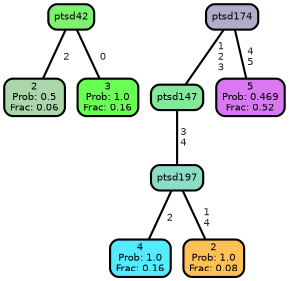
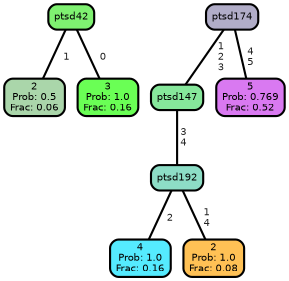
edge "ptsd42" -- "2 Prob: 0.5 Frac: 0.06": label " 2" -> " 1"
node "5 Prob: 0.469 Frac: 0.52": label "5 Prob: 0.469 Frac: 0.52" -> "5 Prob: 0.769 Frac: 0.52"
node "ptsd197": label "ptsd197" -> "ptsd192"
